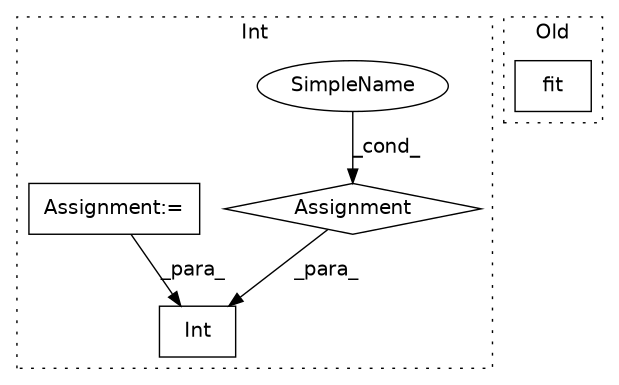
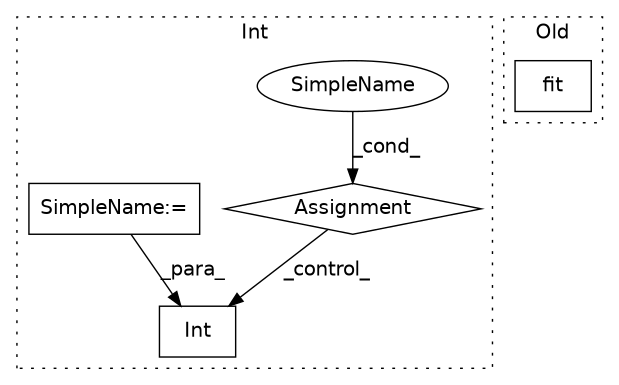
node "Assignment:=": label "Assignment:=" -> "SimpleName:="
edge "Assignment" -> "Int": label "_para_" -> "_control_"
